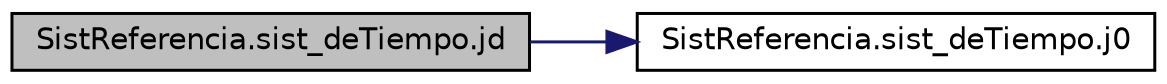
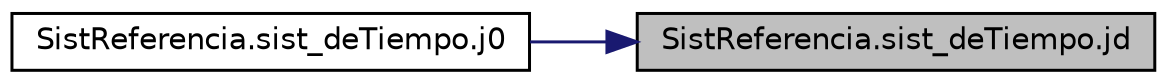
edge "SistReferencia.sist_deTiempo.jd" -> "SistReferencia.sist_deTiempo.j0": reversed
